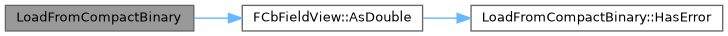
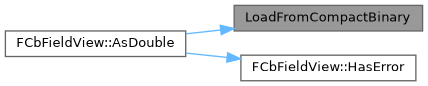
edge "LoadFromCompactBinary" -> "FCbFieldView::AsDouble": reversed
node "LoadFromCompactBinary::HasError": label "LoadFromCompactBinary::HasError" -> "FCbFieldView::HasError"
